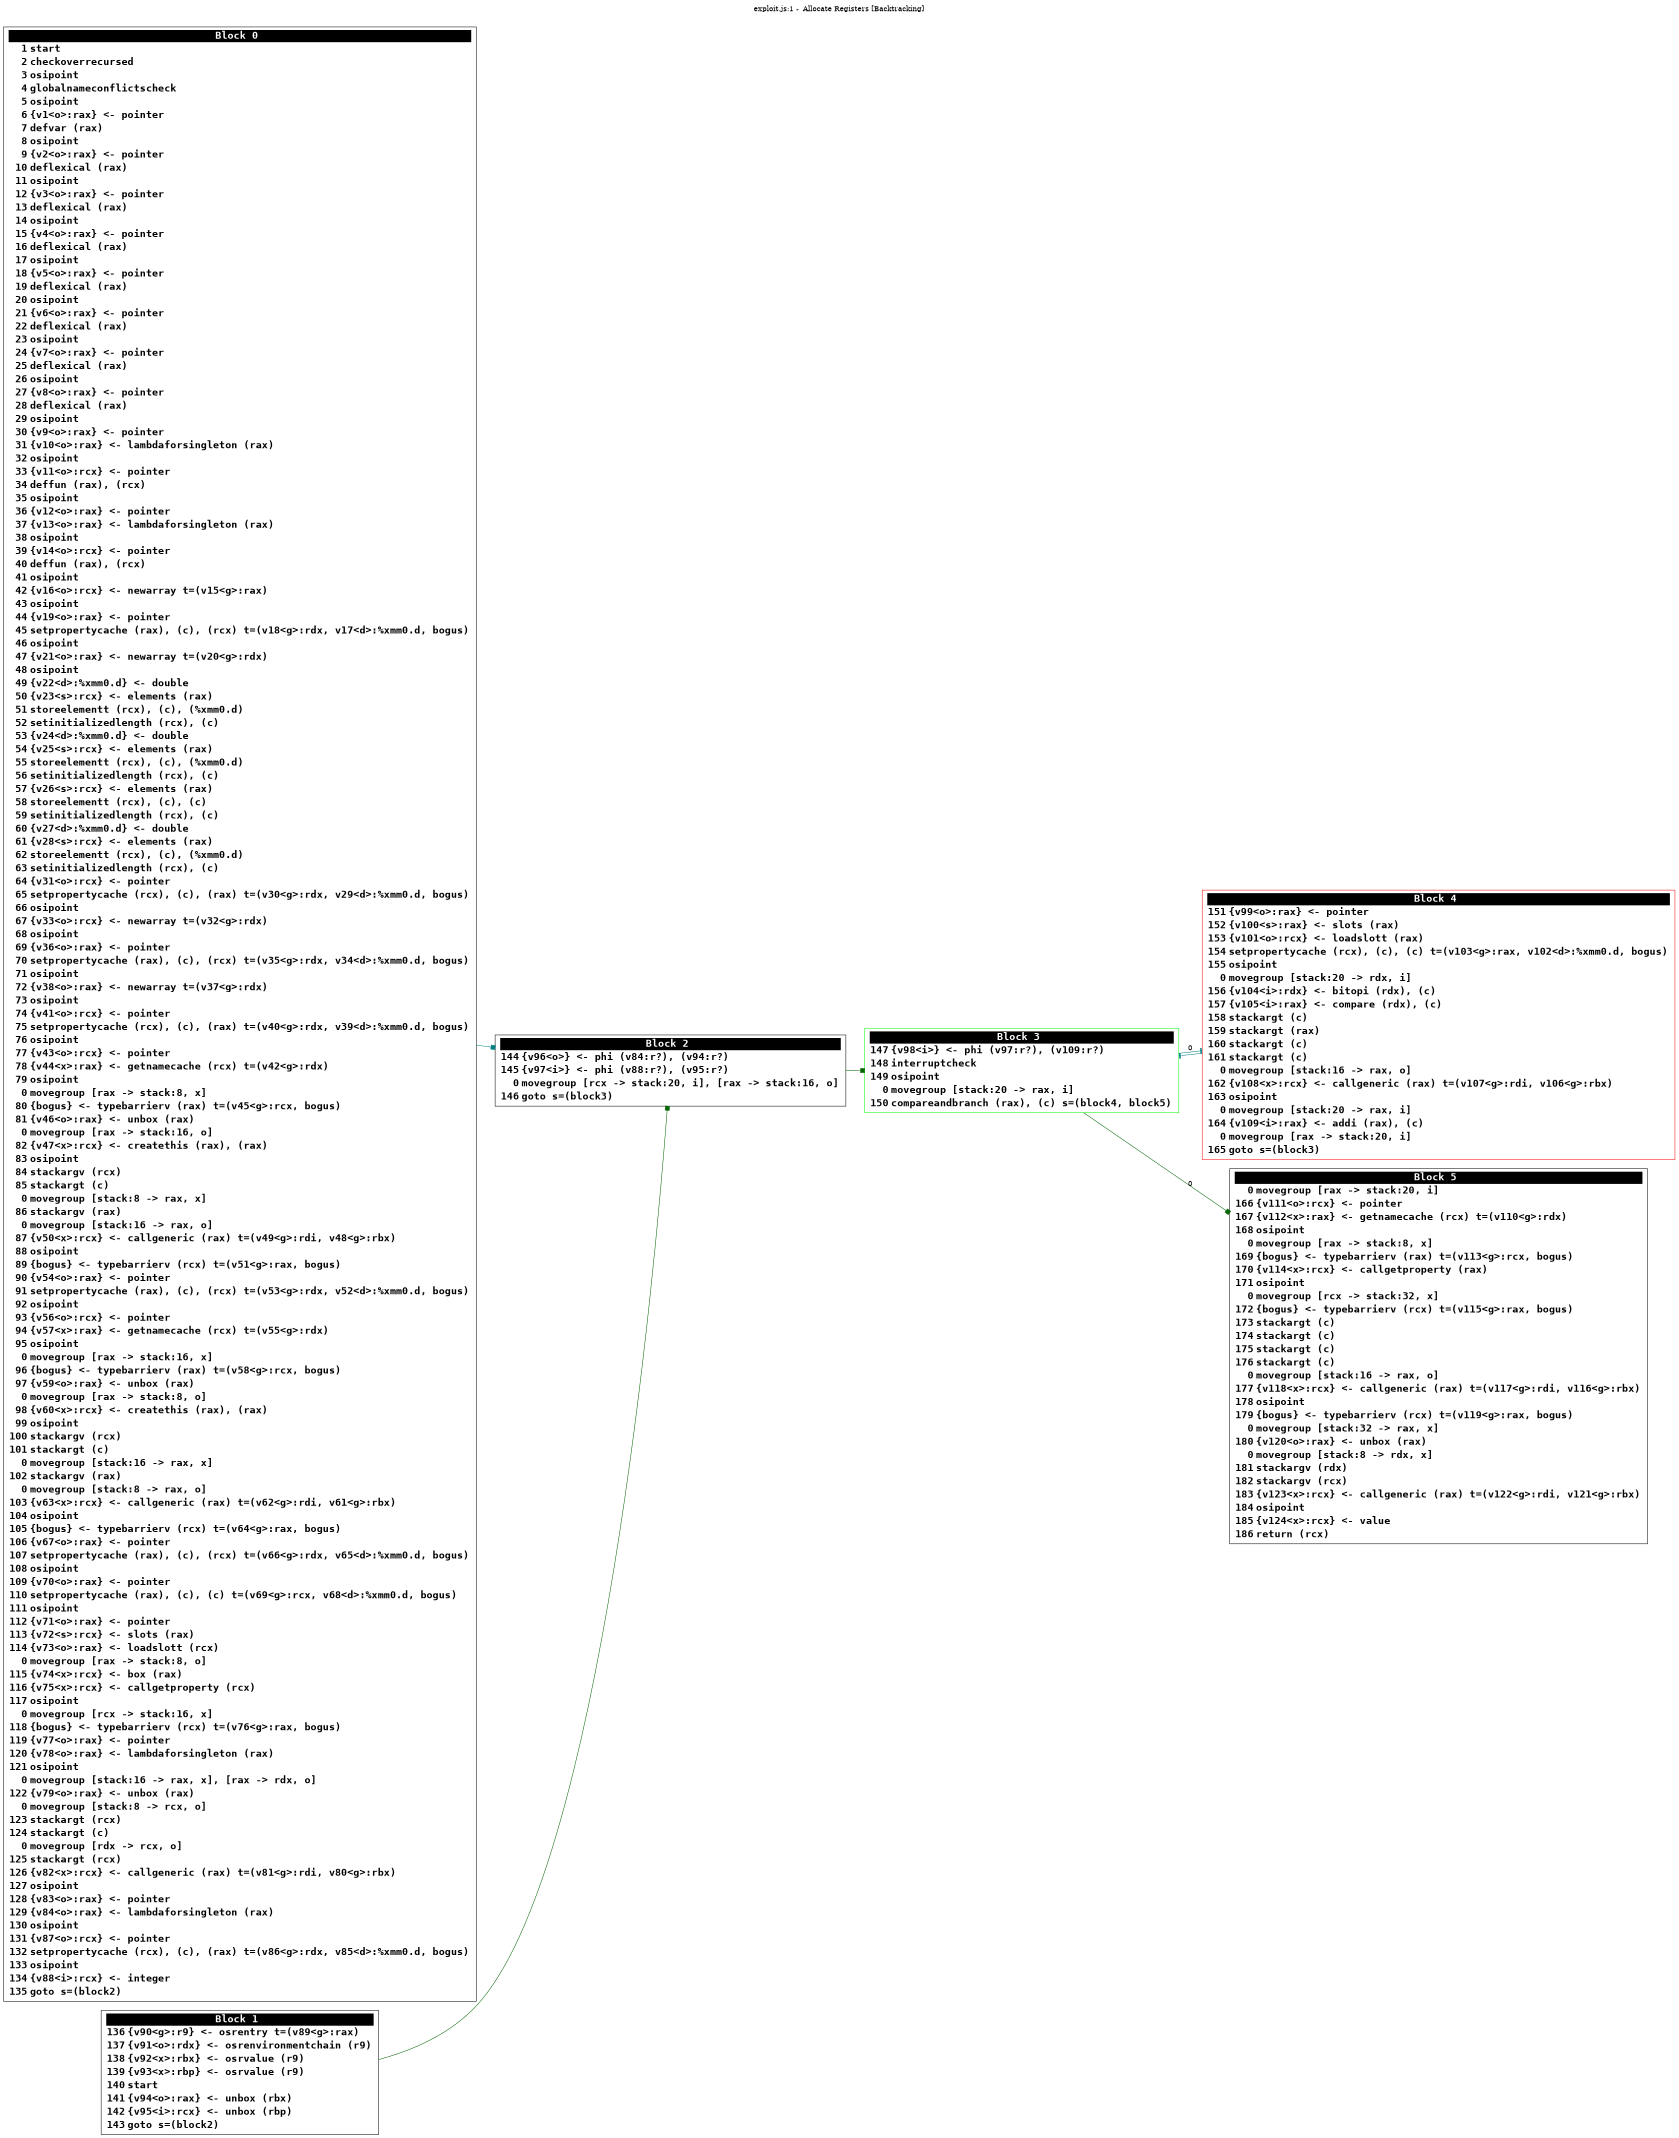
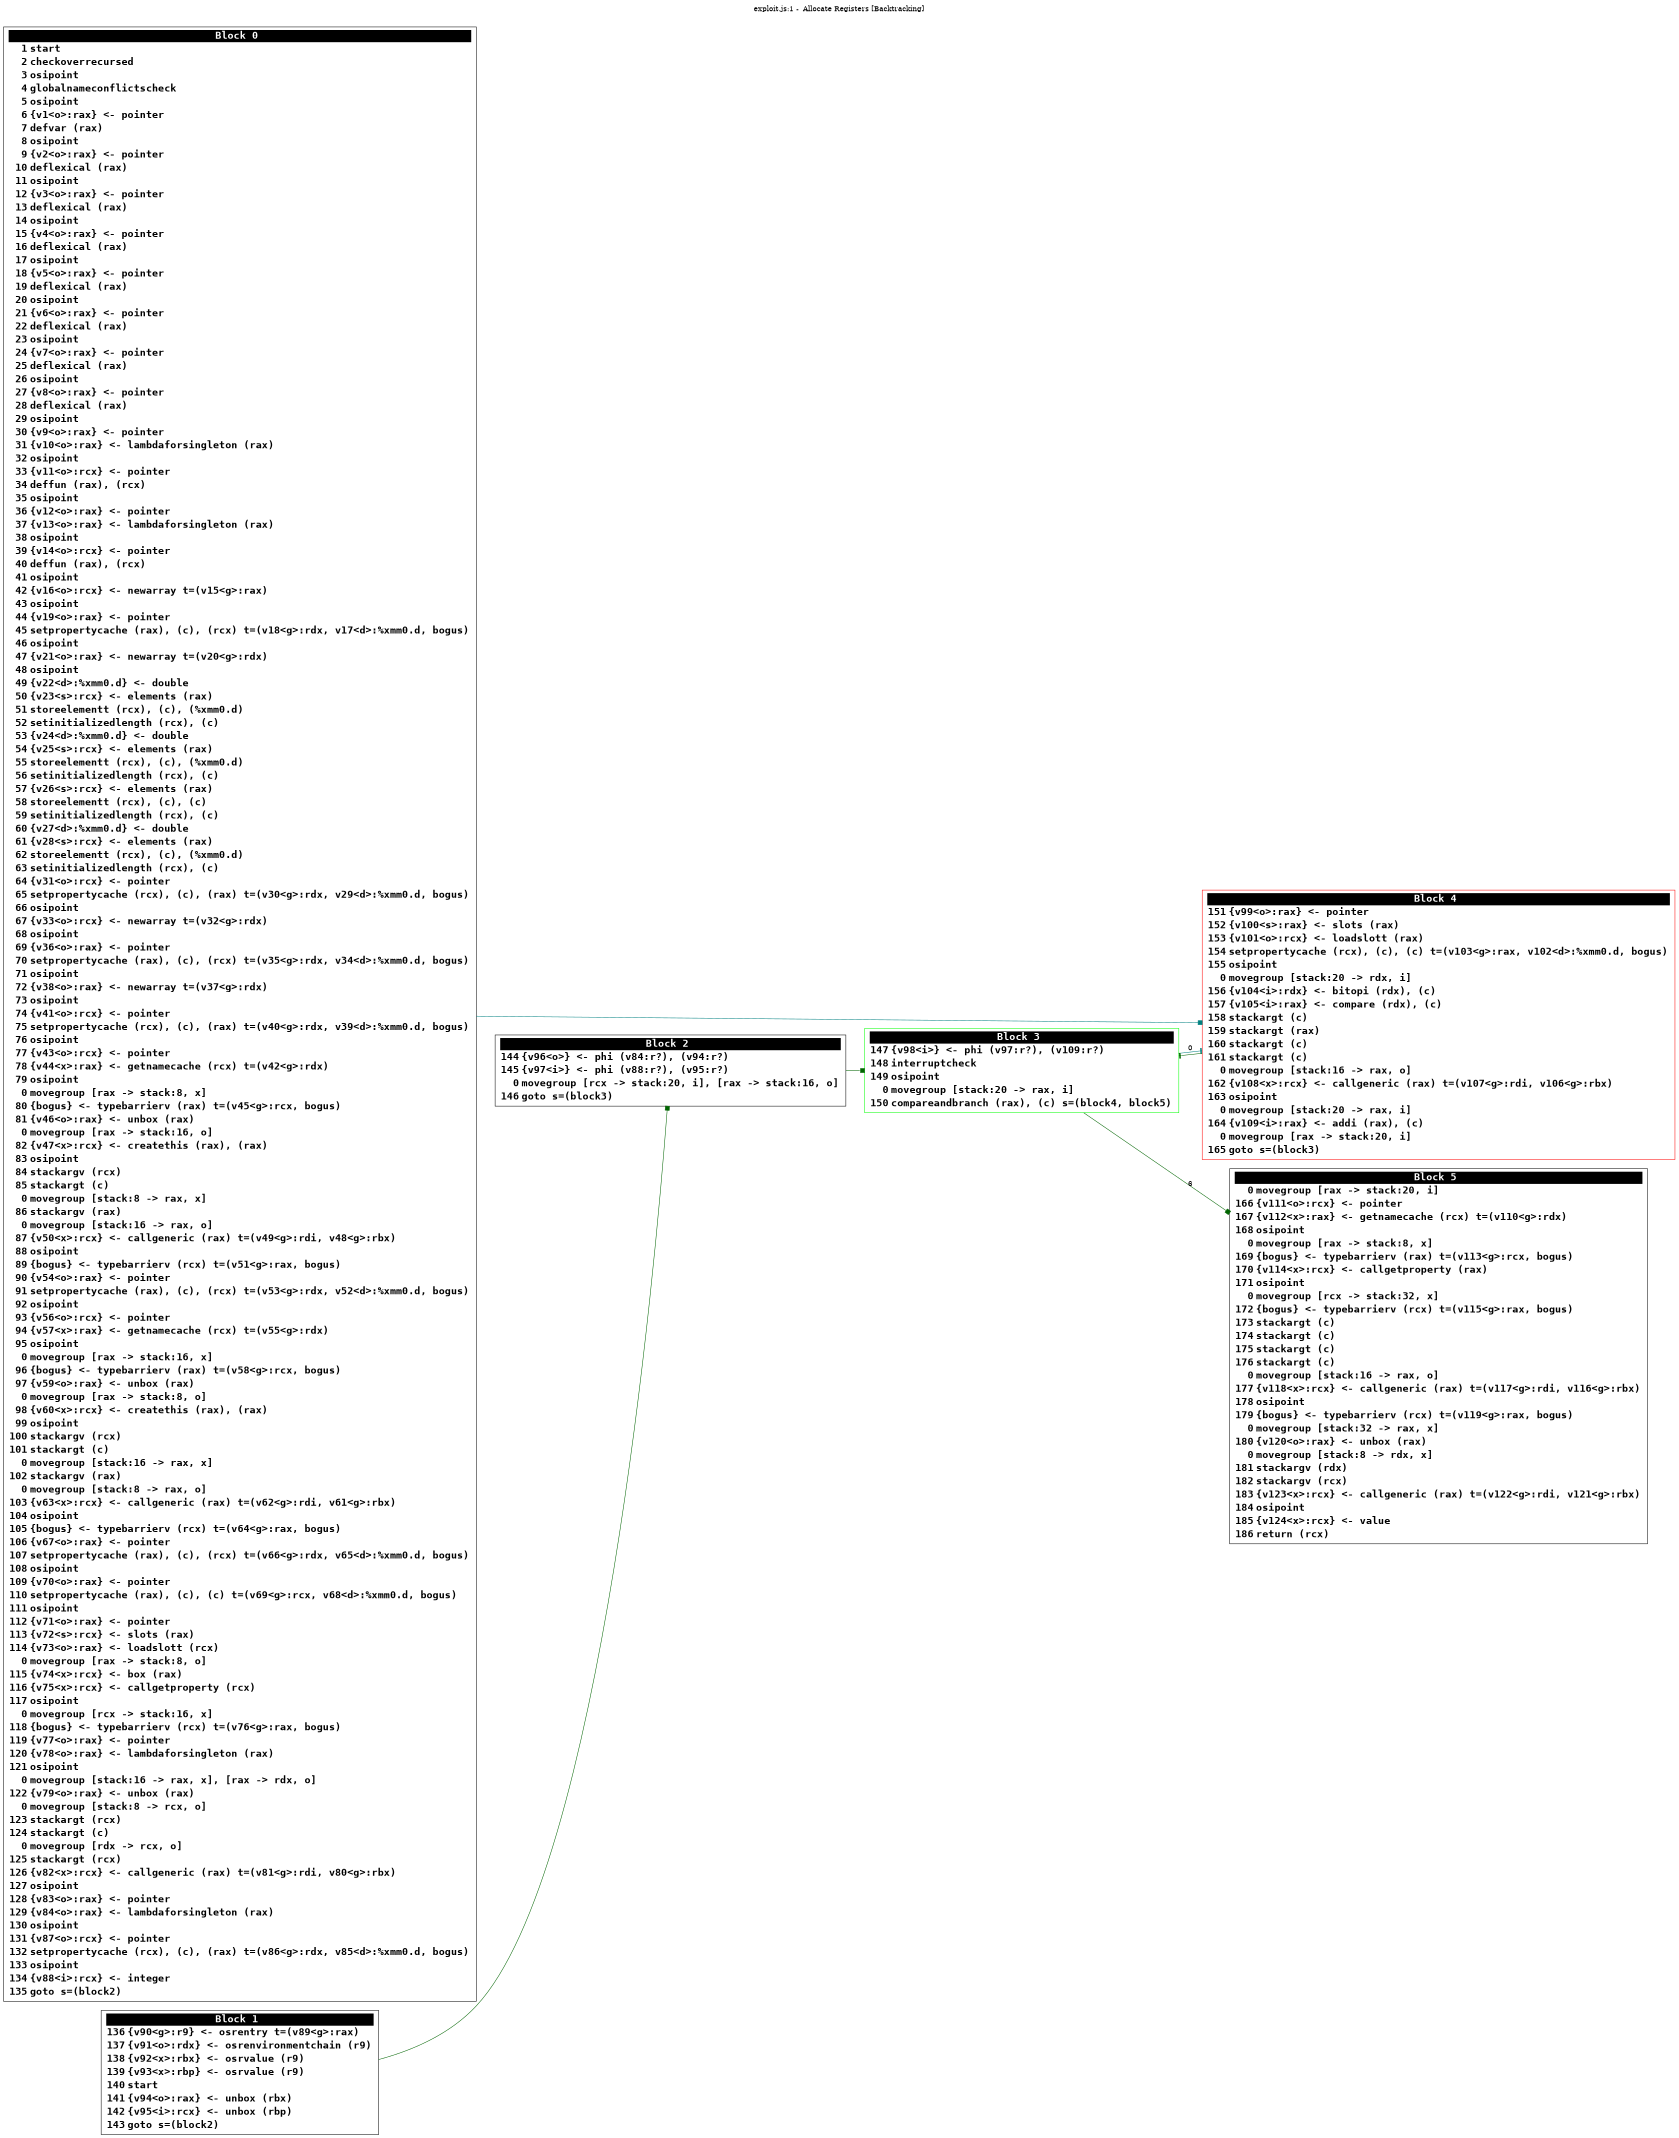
edge "Block 0" -> "Block 2": now "Block 0" -> "Block 4"
edge "Block 4" -> "Block 3": color teal -> darkgreen
edge "Block 3" -> "Block 5": label "0" -> "6"
